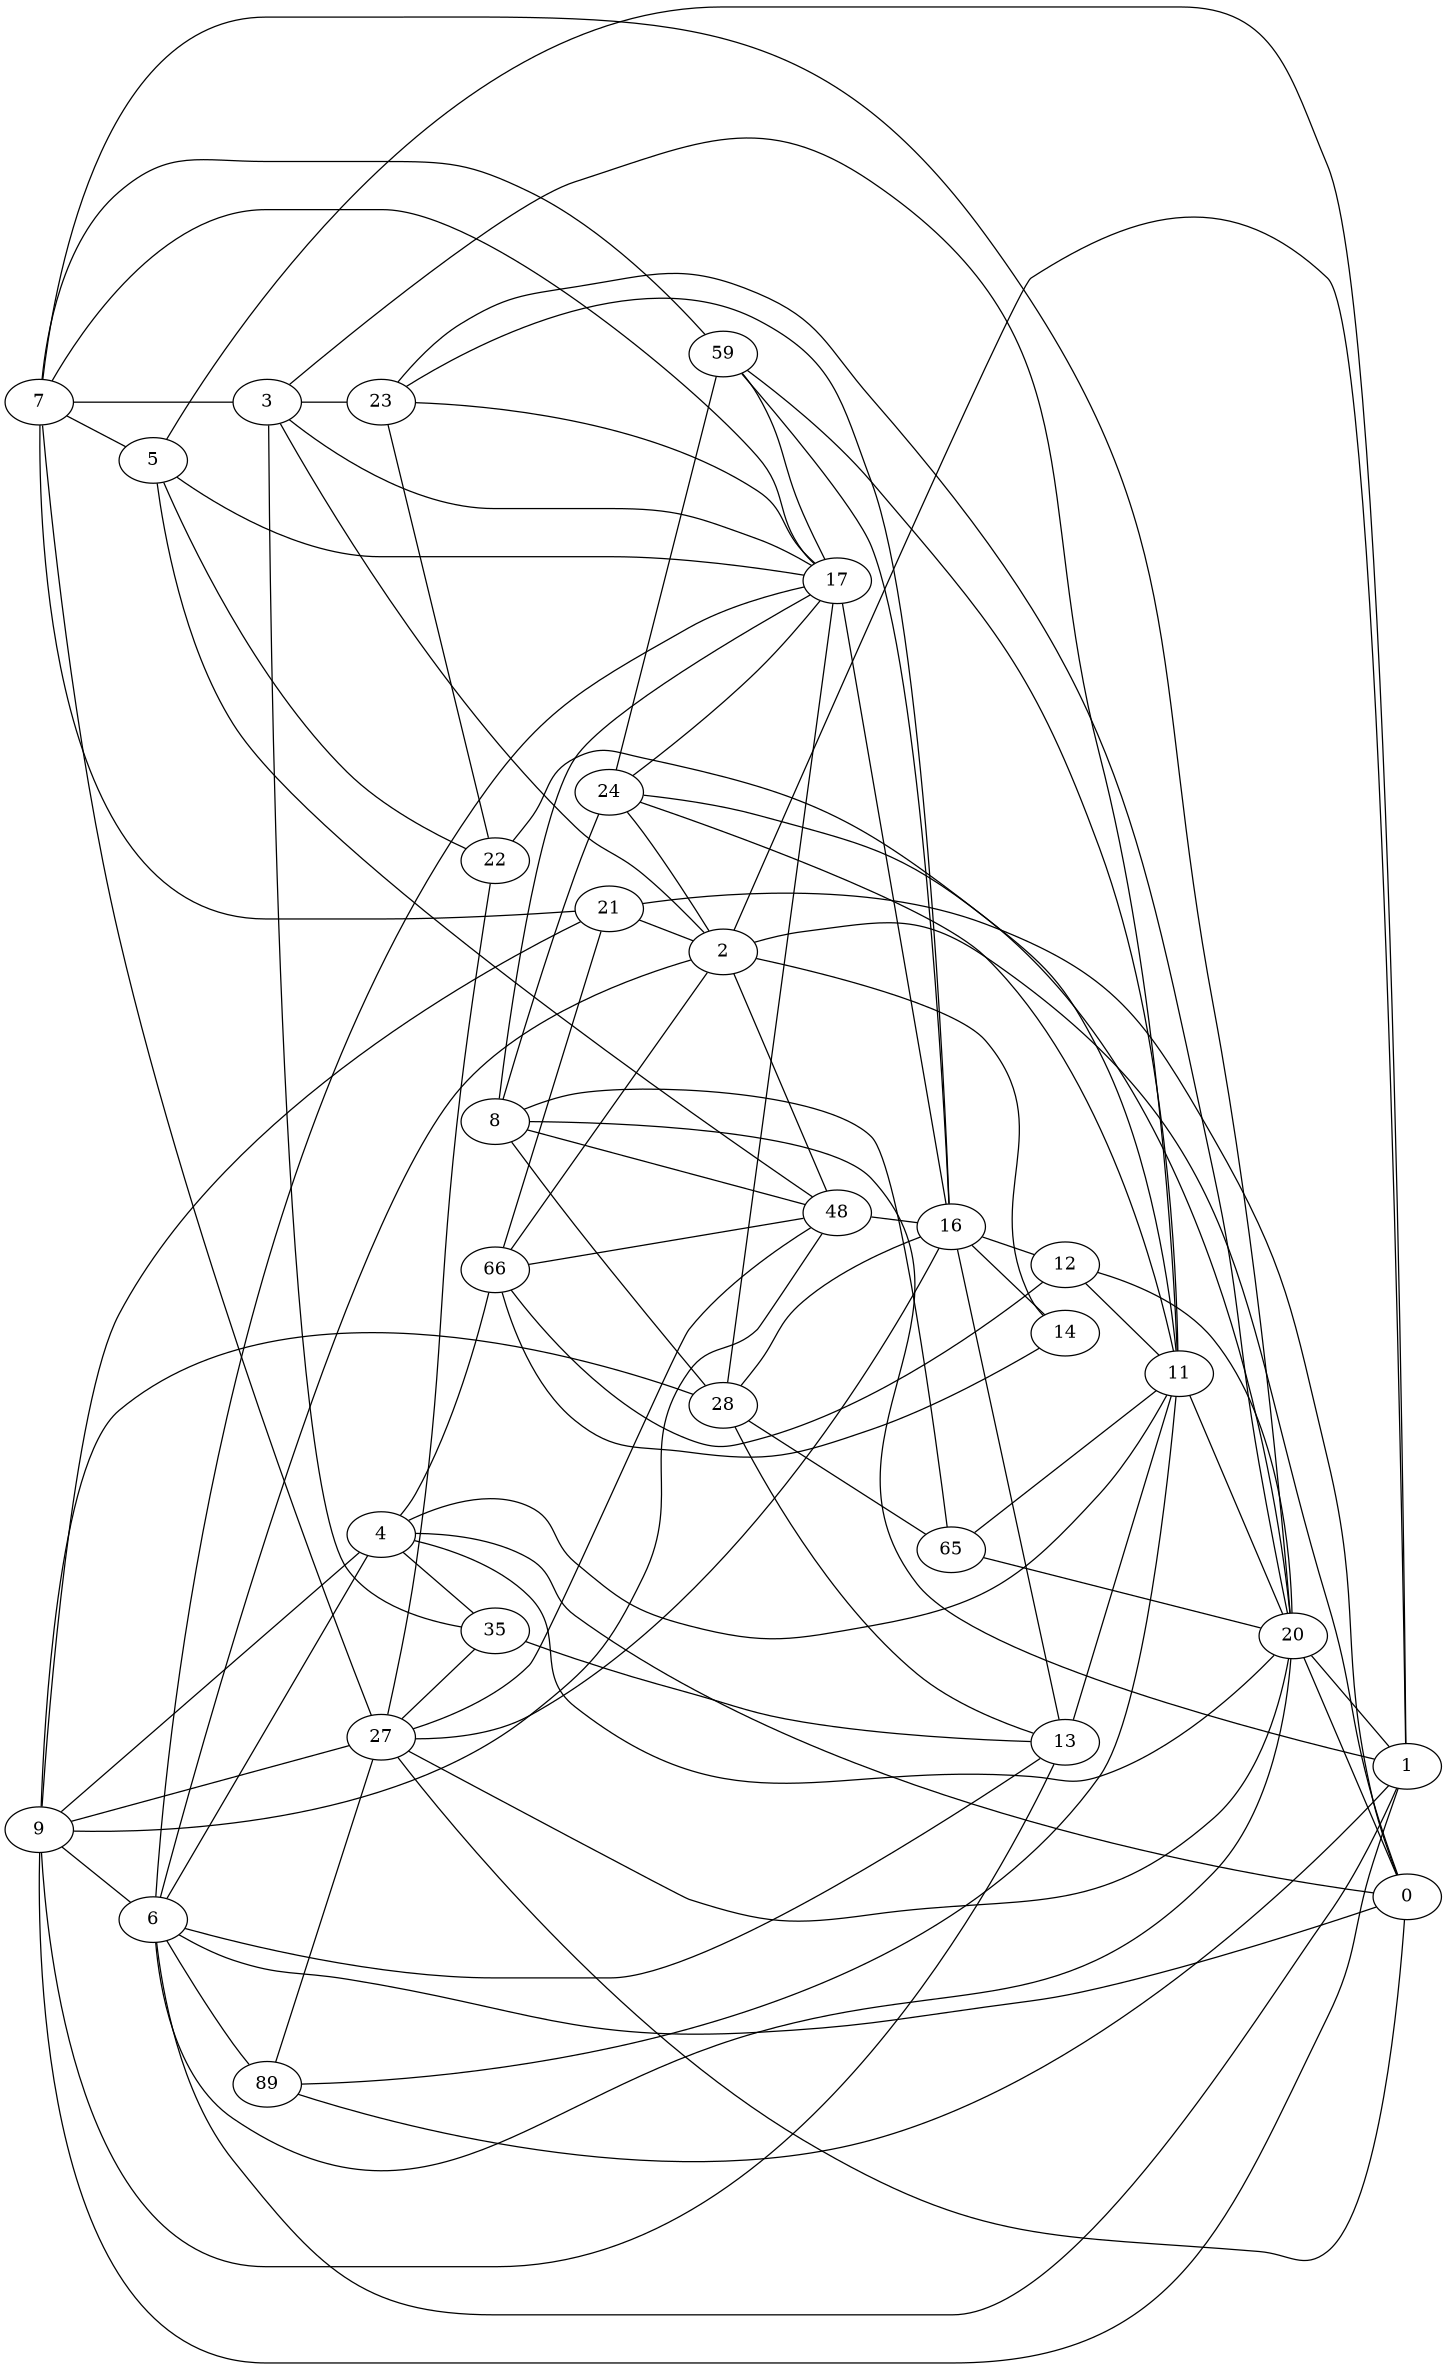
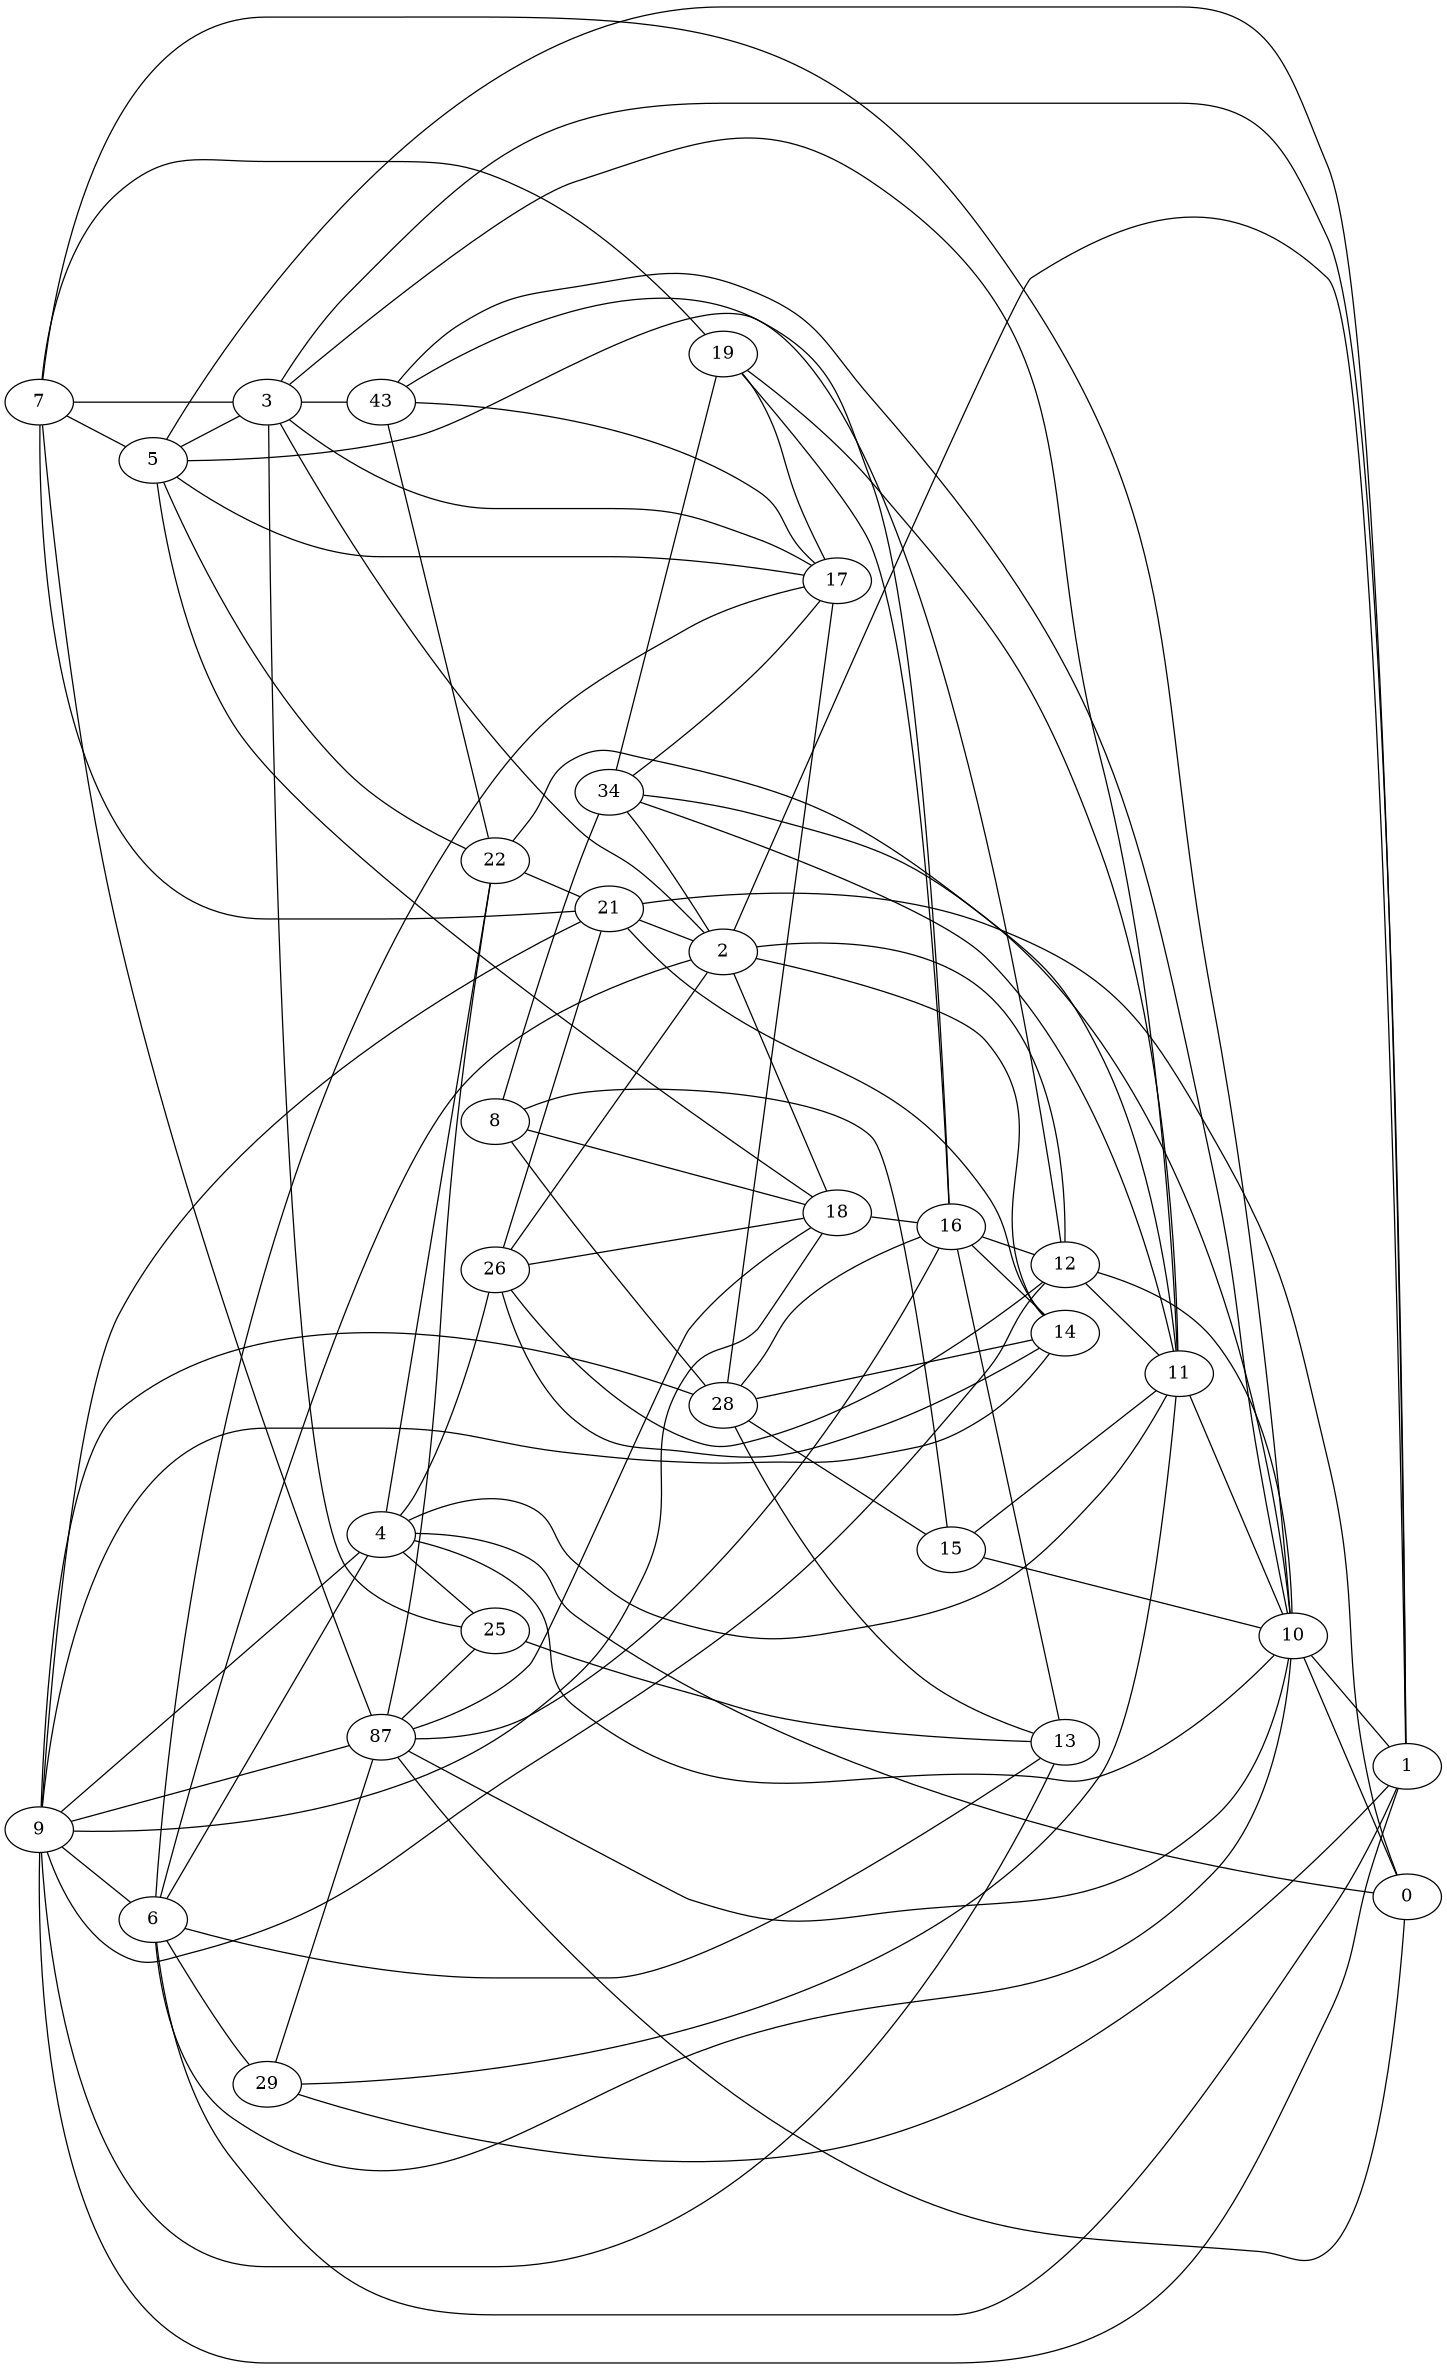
edge "7" -- "17": removed
node "59": label "59" -> "19"
edge "5" -- "12": added
node "23": label "23" -> "43"
edge "3" -- "5": added
edge "17" -- "8": removed
node "24": label "24" -> "34"
edge "22" -- "21": added
edge "17" -- "16": removed
edge "21" -- "14": added
edge "22" -- "4": added
edge "2" -- "0": now "2" -- "12"
node "48": label "48" -> "18"
node "66": label "66" -> "26"
edge "14" -- "28": added
edge "14" -- "9": added
edge "8" -- "1": now "3" -- "1"
node "65": label "65" -> "15"
edge "11" -- "13": removed
node "35": label "35" -> "25"
node "20": label "20" -> "10"
edge "12" -- "9": added
node "27": label "27" -> "87"
edge "0" -- "6": removed
node "89": label "89" -> "29"
